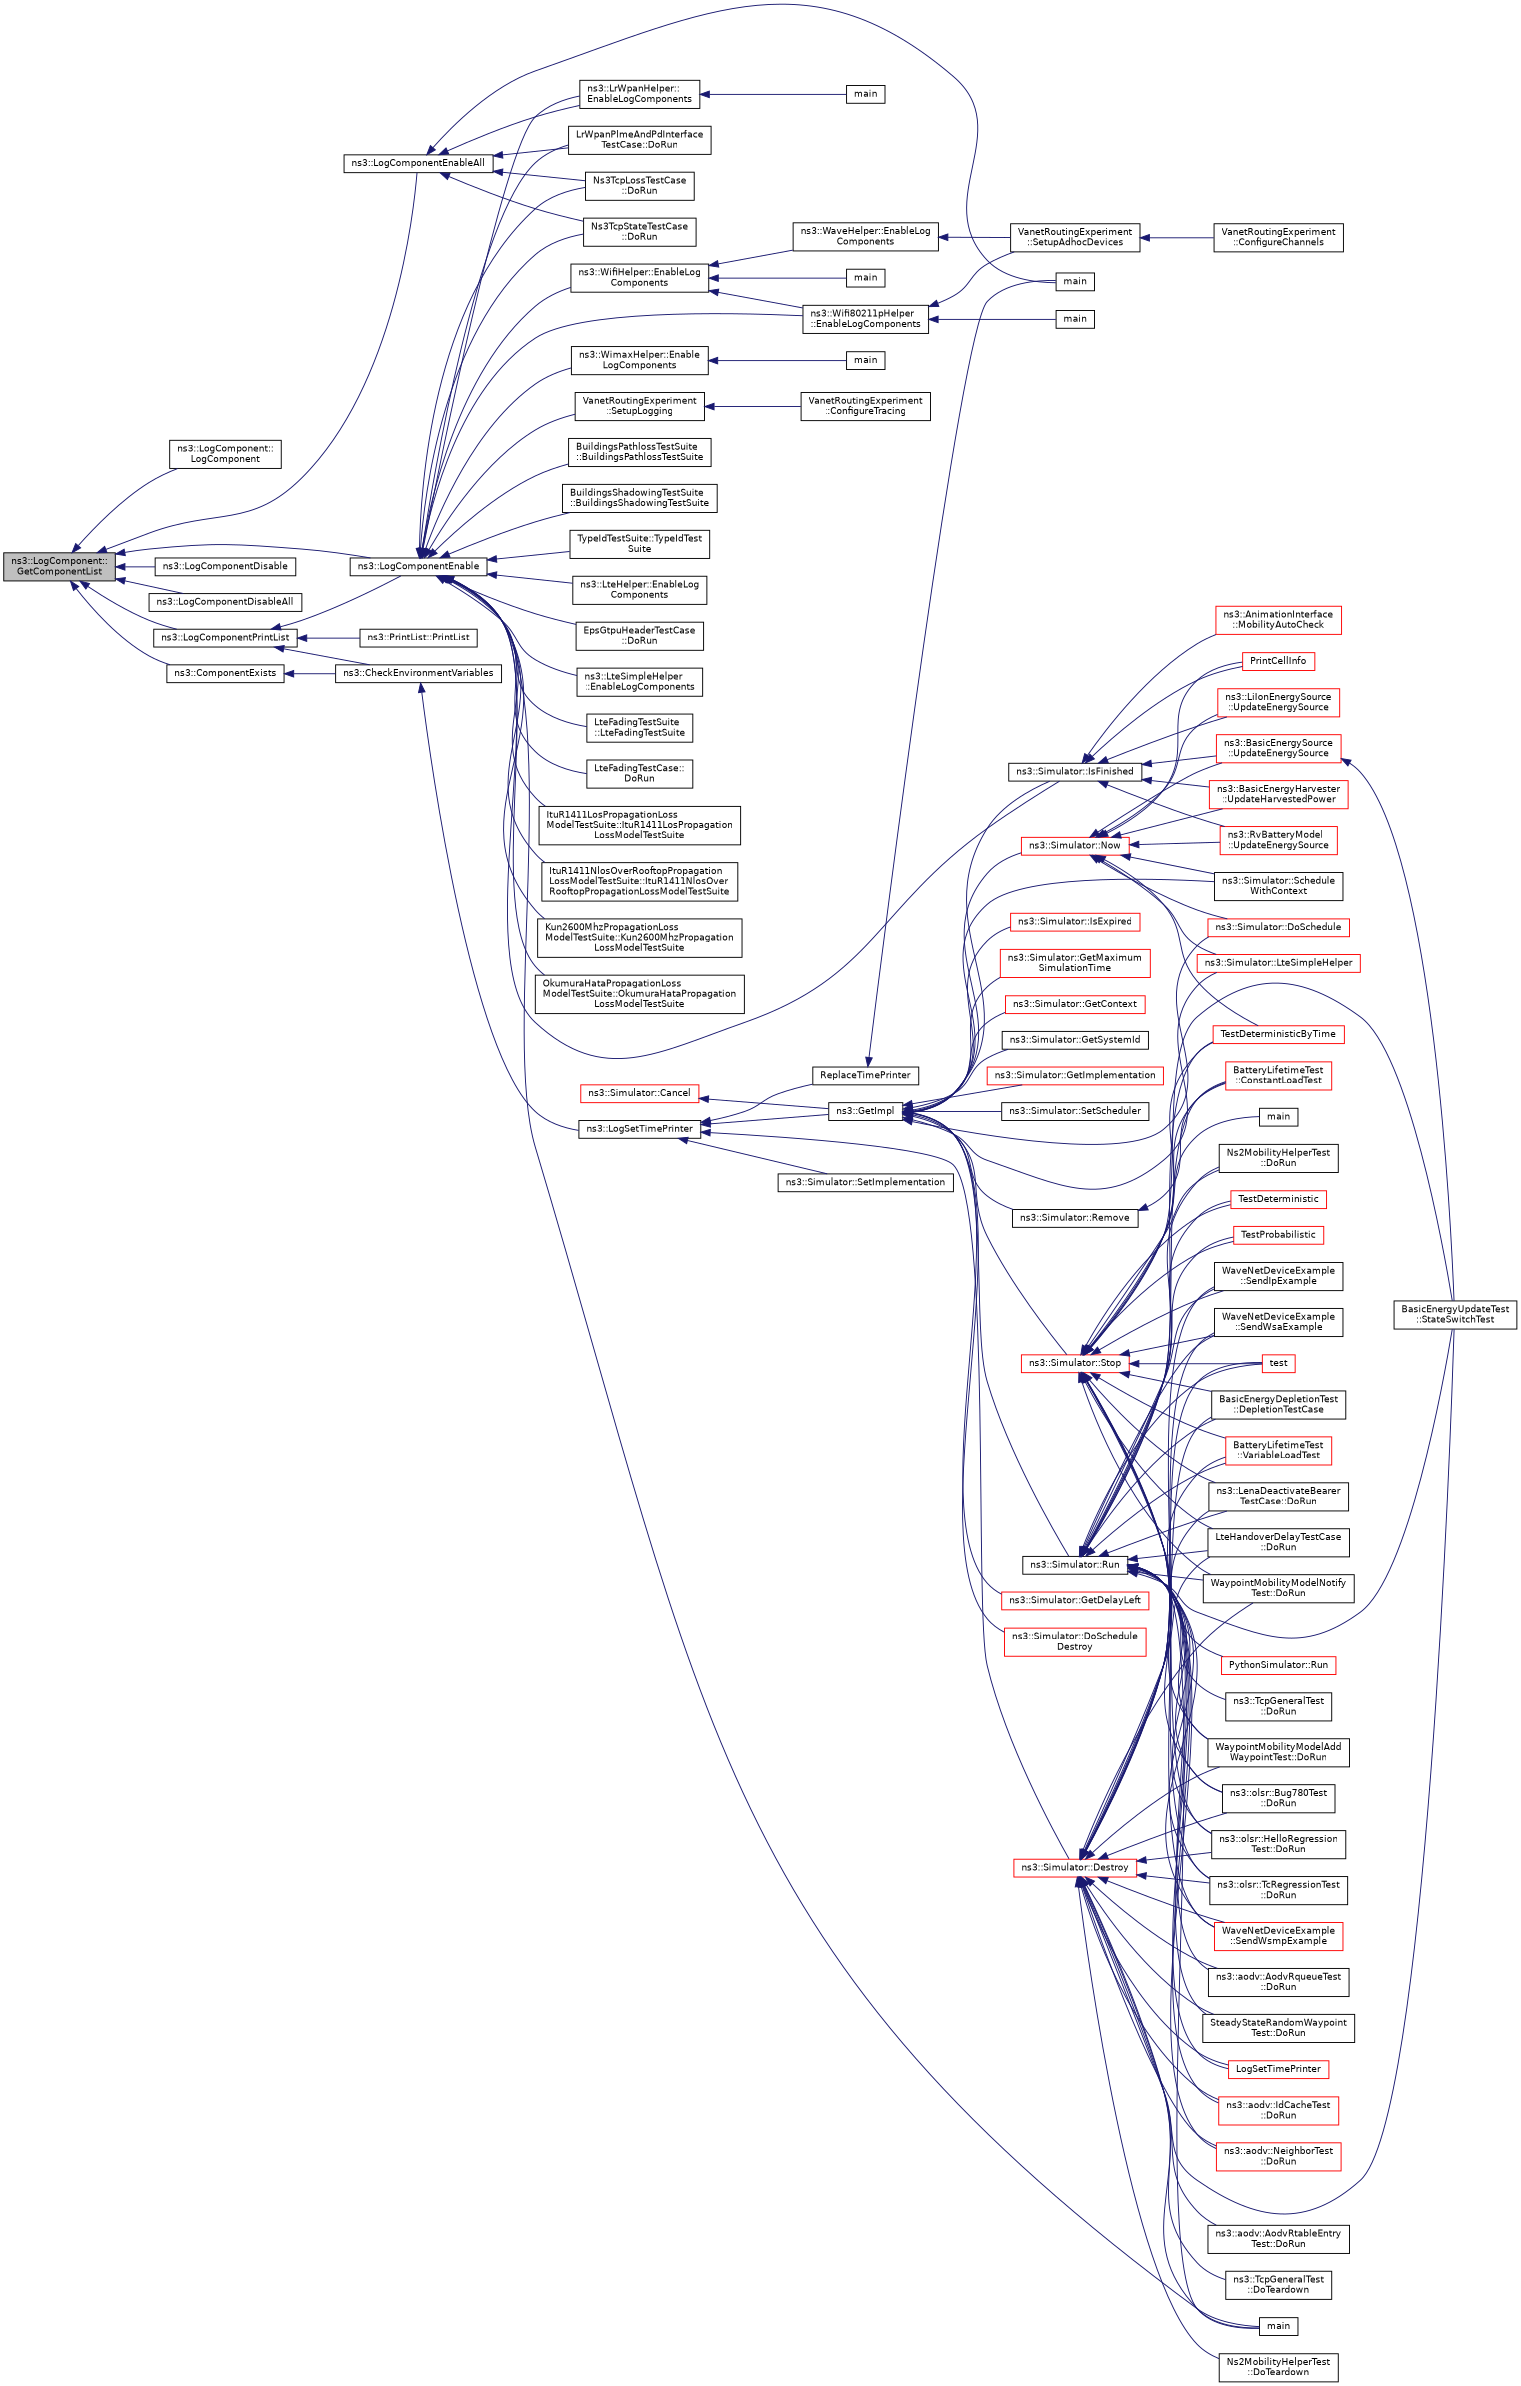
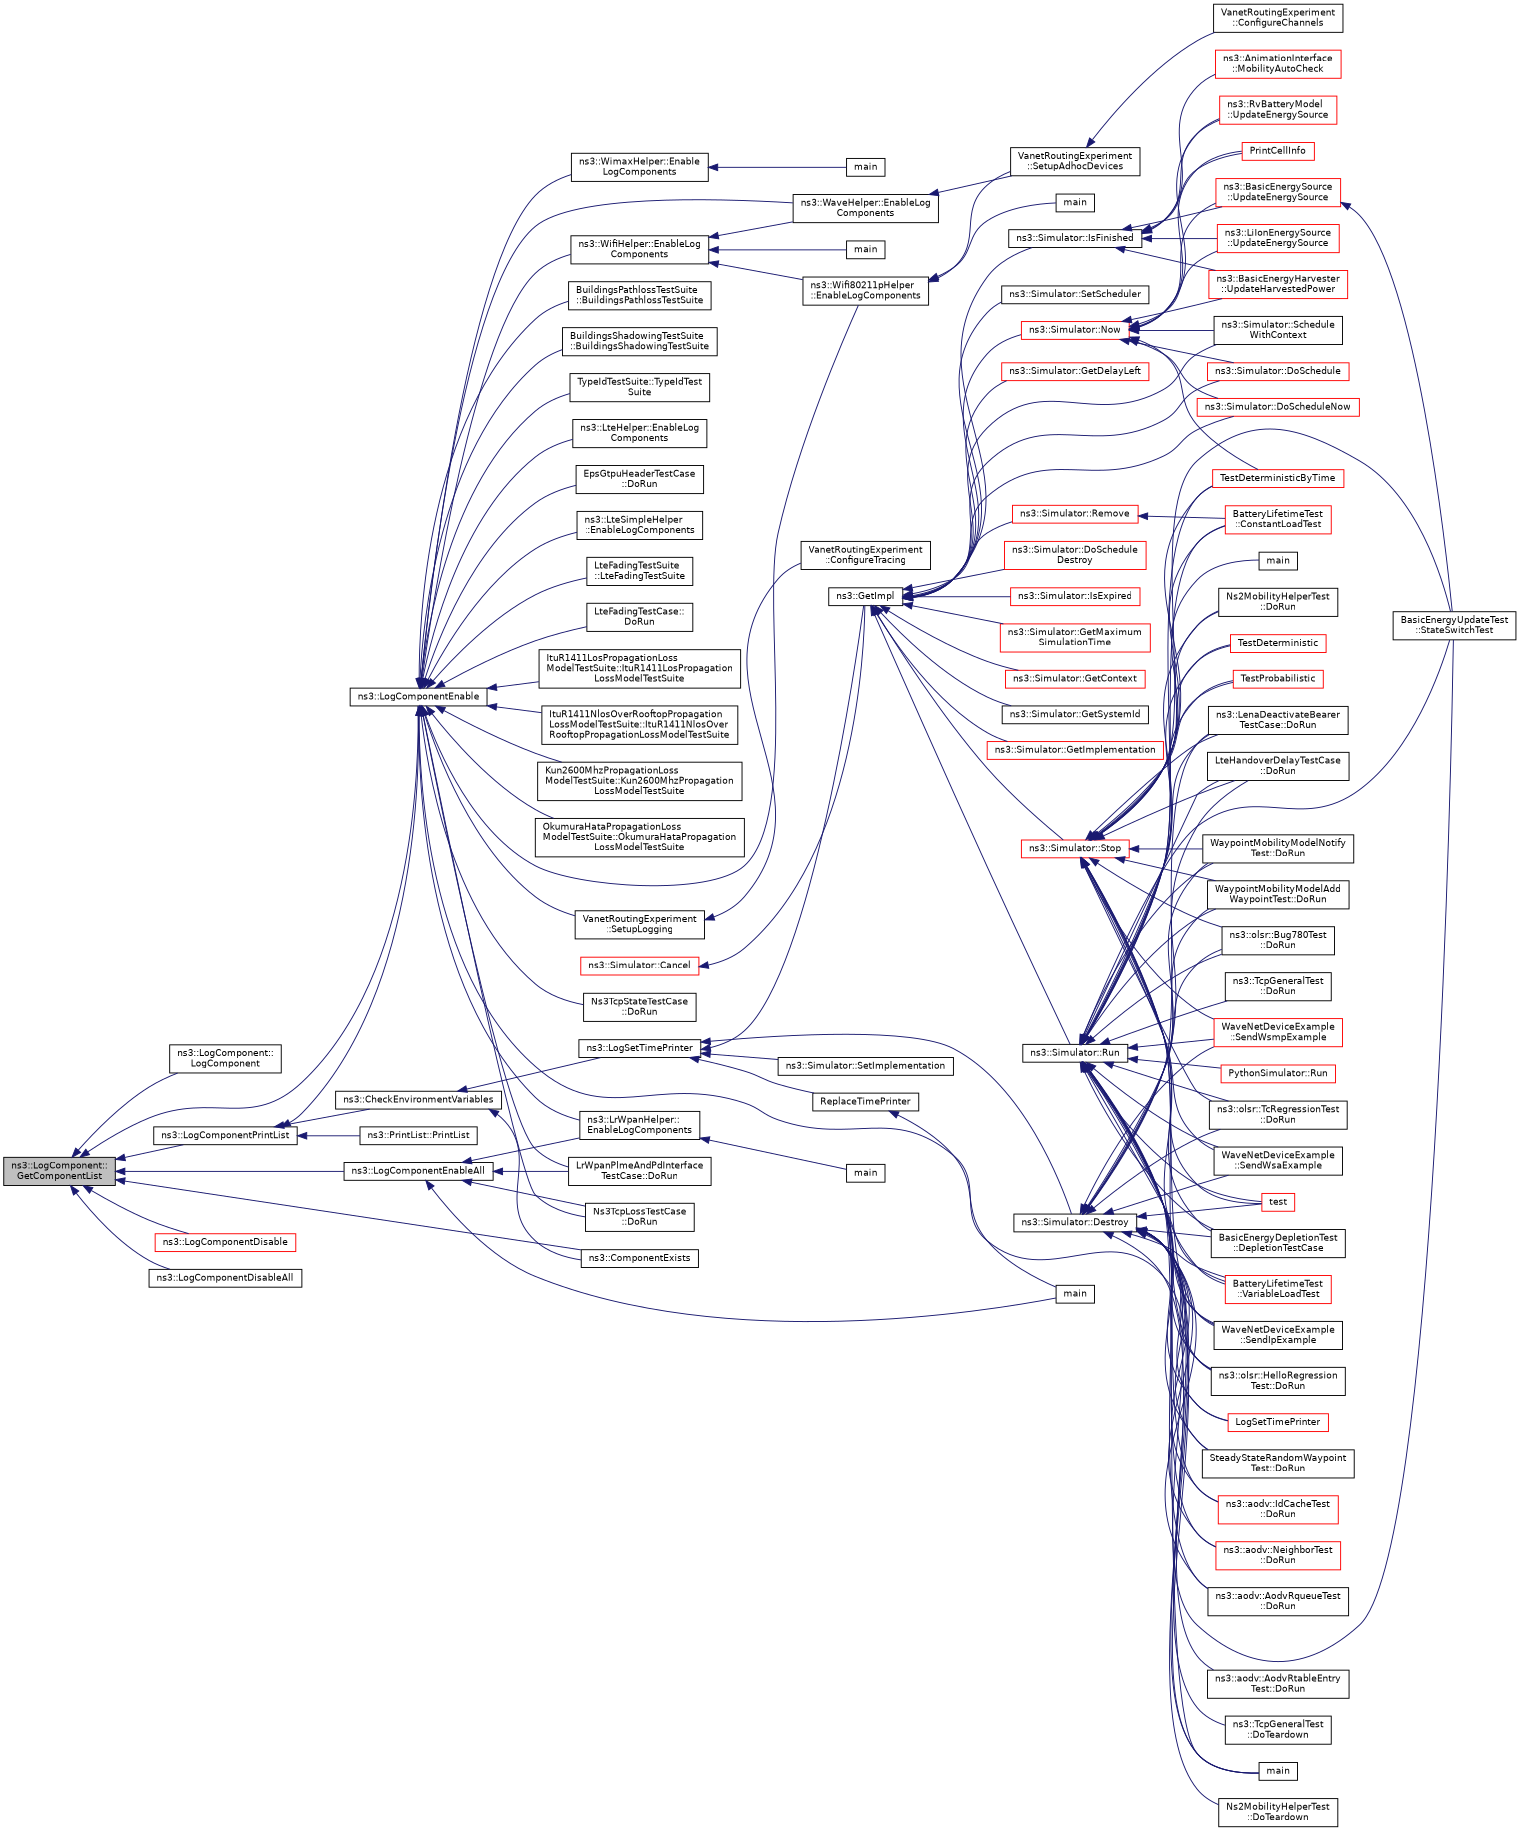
edge "Ns3TcpStateTestCase ::DoRun" -> "ns3::LogComponentEnableAll": removed
node "ns3::LogComponentDisable": color black -> red
edge "ns3::CheckEnvironmentVariables" -> "ns3::ComponentExists": reversed
node "ns3::Simulator::LteSimpleHelper": label "ns3::Simulator::LteSimpleHelper" -> "ns3::Simulator::DoScheduleNow"
edge "ns3::Simulator::IsFinished" -> "ns3::LogComponentEnable": now "ns3::WaveHelper::EnableLog Components" -> "ns3::LogComponentEnable"
node "ns3::Simulator::Remove": color black -> red
node "ns3::Simulator::Destroy": color red -> black
